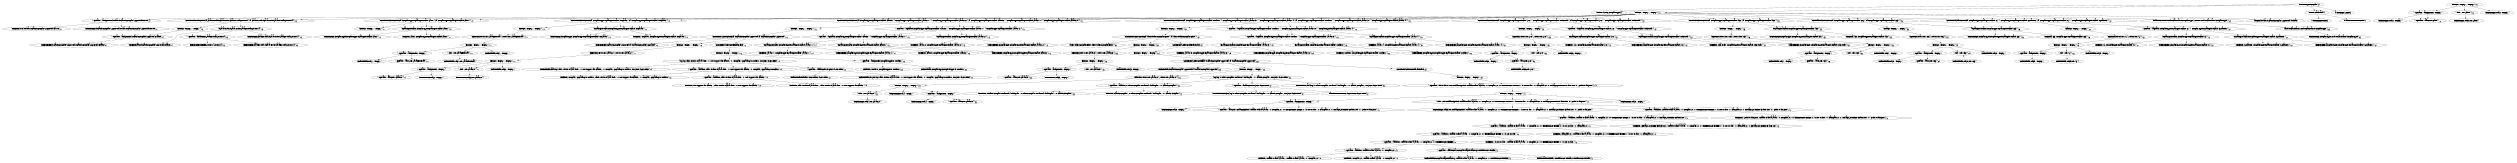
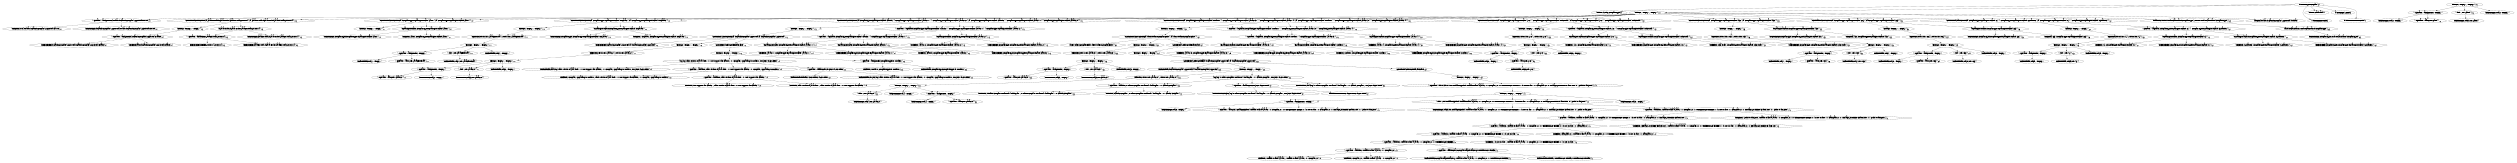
edge "(PARAM,Task task)" -> "(MODIFIER,PUBLIC)": now "(METHOD,getCompiler)" -> "(MODIFIER,PUBLIC)"
edge "(PARAM,Task task)" -> "(METHOD_RETURN,ANY)": now "(METHOD,getCompiler)" -> "(METHOD_RETURN,ANY)"
edge "(isJavaVersion,isJavaVersion(JavaEnvUtils.JAVA_1_4))" -> "(LITERAL,false,isClassicCompilerSupported = false)": now "(<operator>.assignment,isClassicCompilerSupported = false)" -> "(LITERAL,false,isClassicCompilerSupported = false)"
edge "(IDENTIFIER,$obj8,new Gcj())" -> "(<init>,new Gcj())": reversed
node "(IDENTIFIER,$obj7,new Kjc())": added
node "(IDENTIFIER,$obj3,new Javac13())": added
